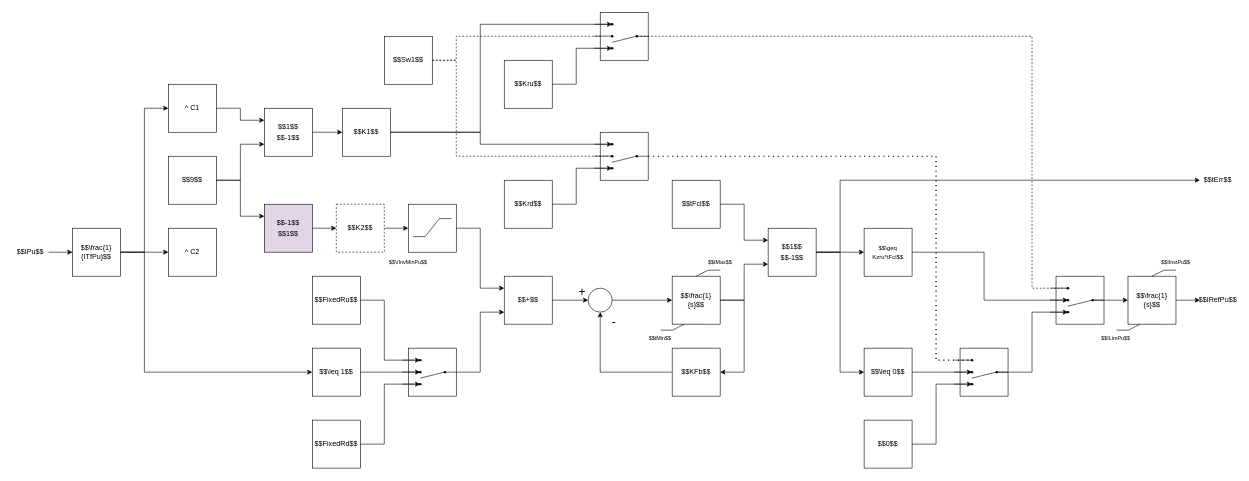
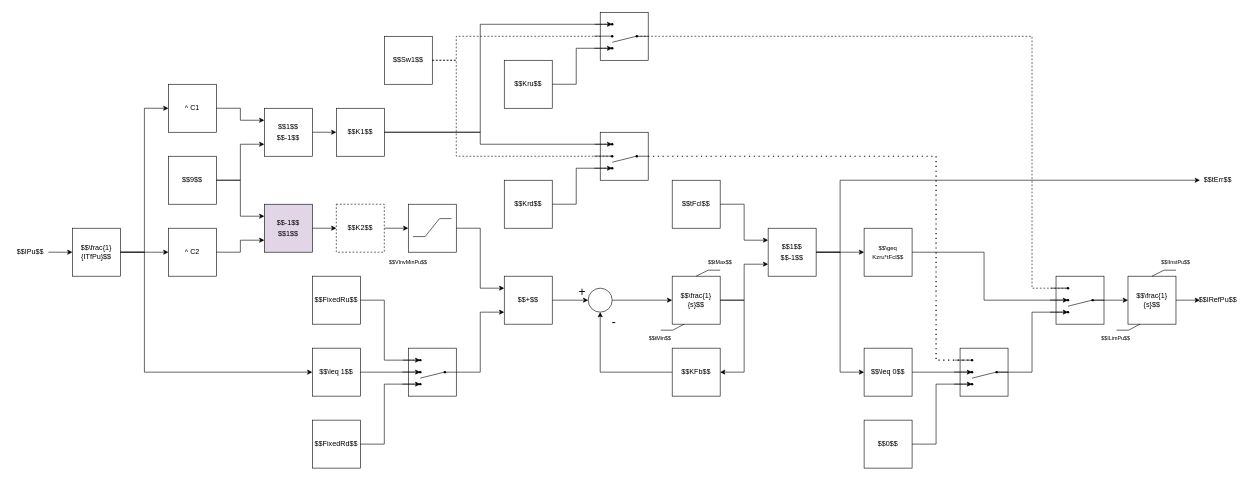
node "$$K1$$": moved (366, 132) -> (360, 132)
edge "^ C2" -> "$$-1$$ $$1$$": added
